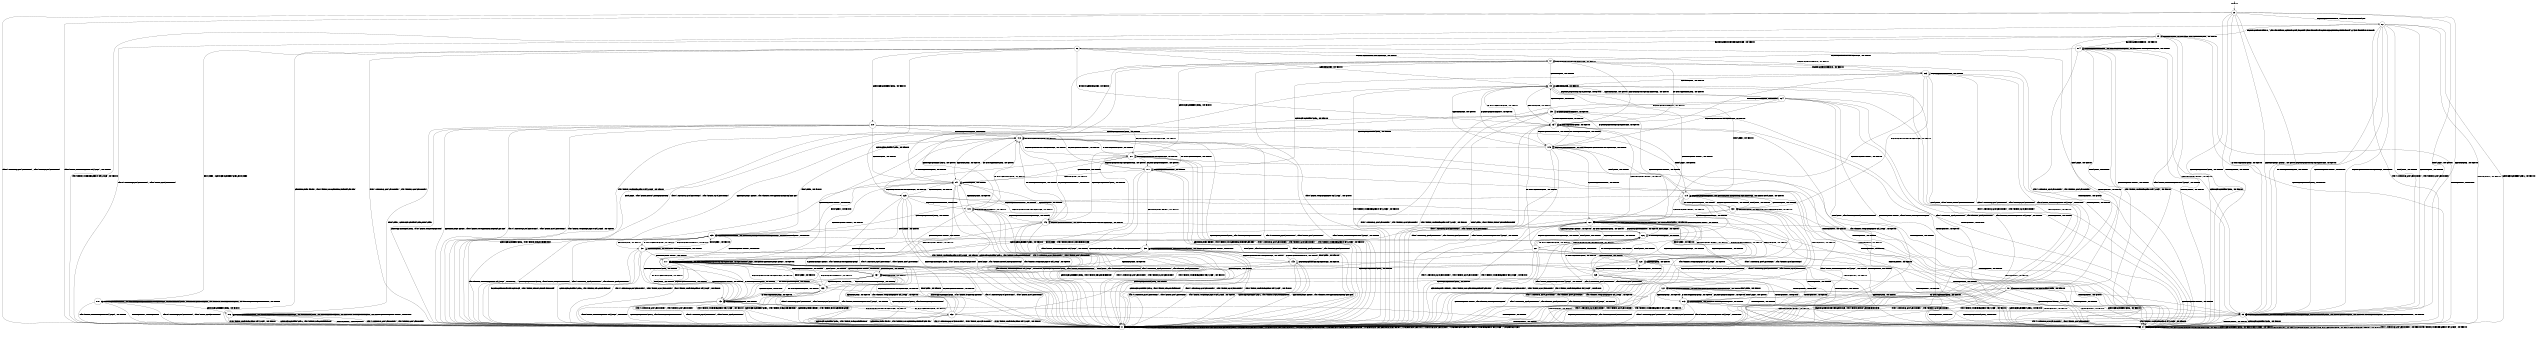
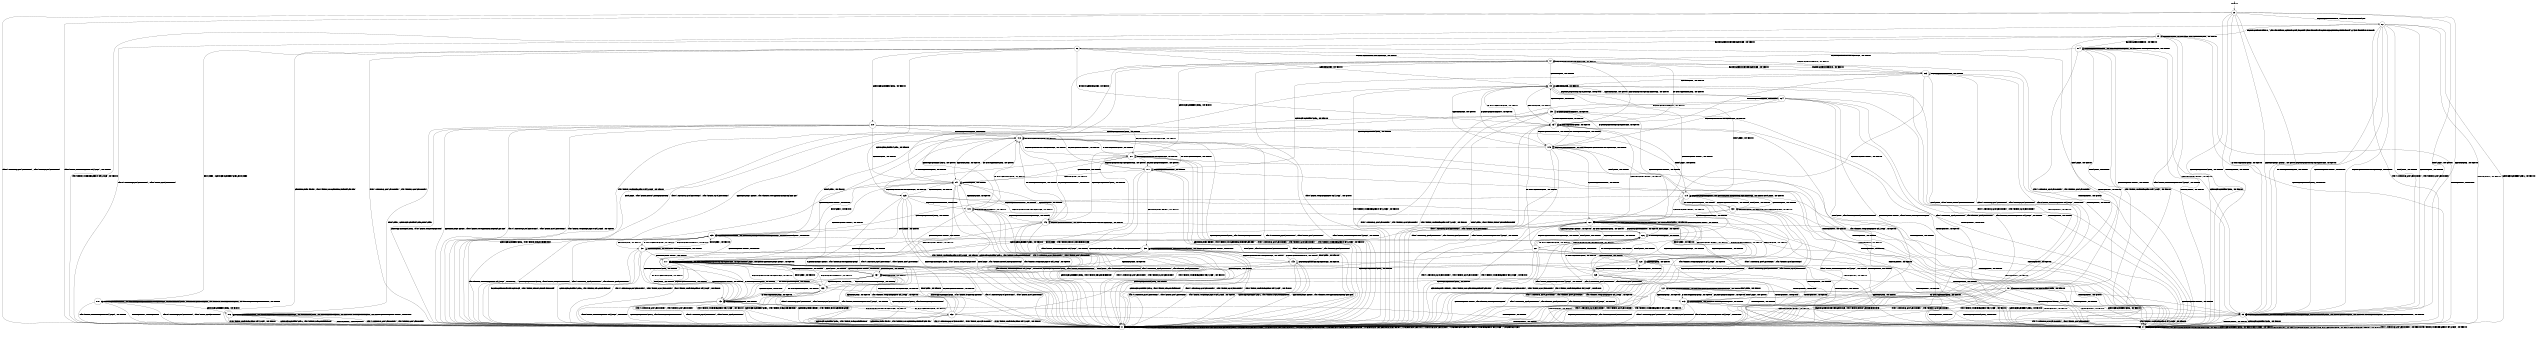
edge "s35" -> "s12": reversed
edge "s23" -> "s30": now "s23" -> "s7"
edge "s19" -> "s22": now "s19" -> "s4"
